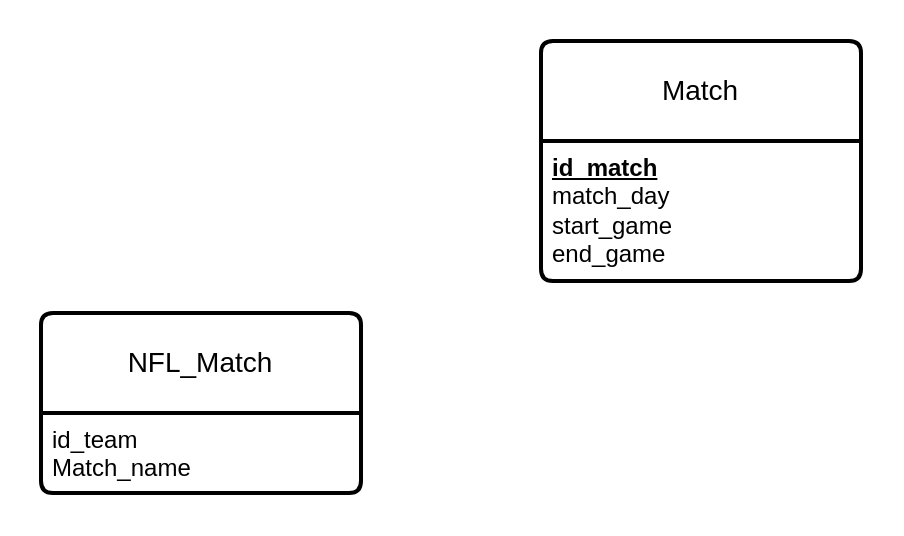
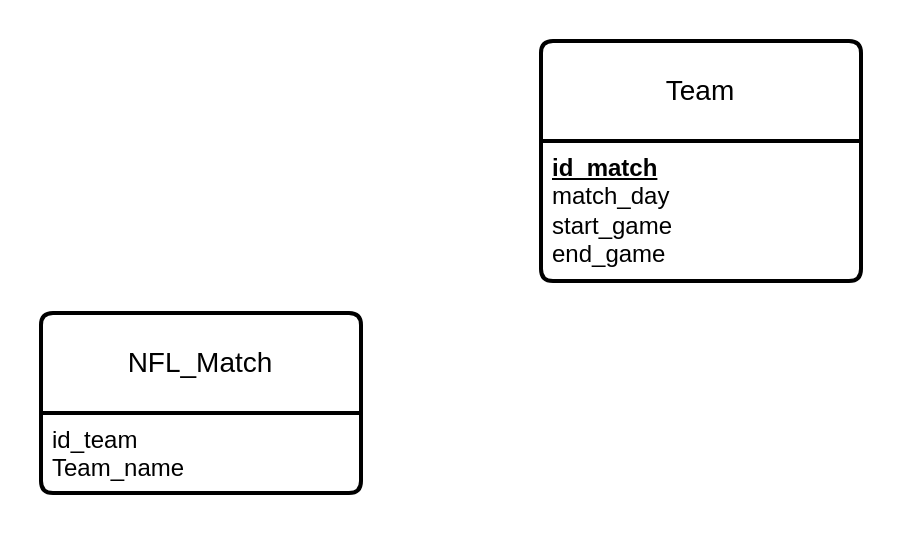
node "Match": label "Match" -> "Team"
node "id_team Match_name": label "id_team Match_name" -> "id_team Team_name"
